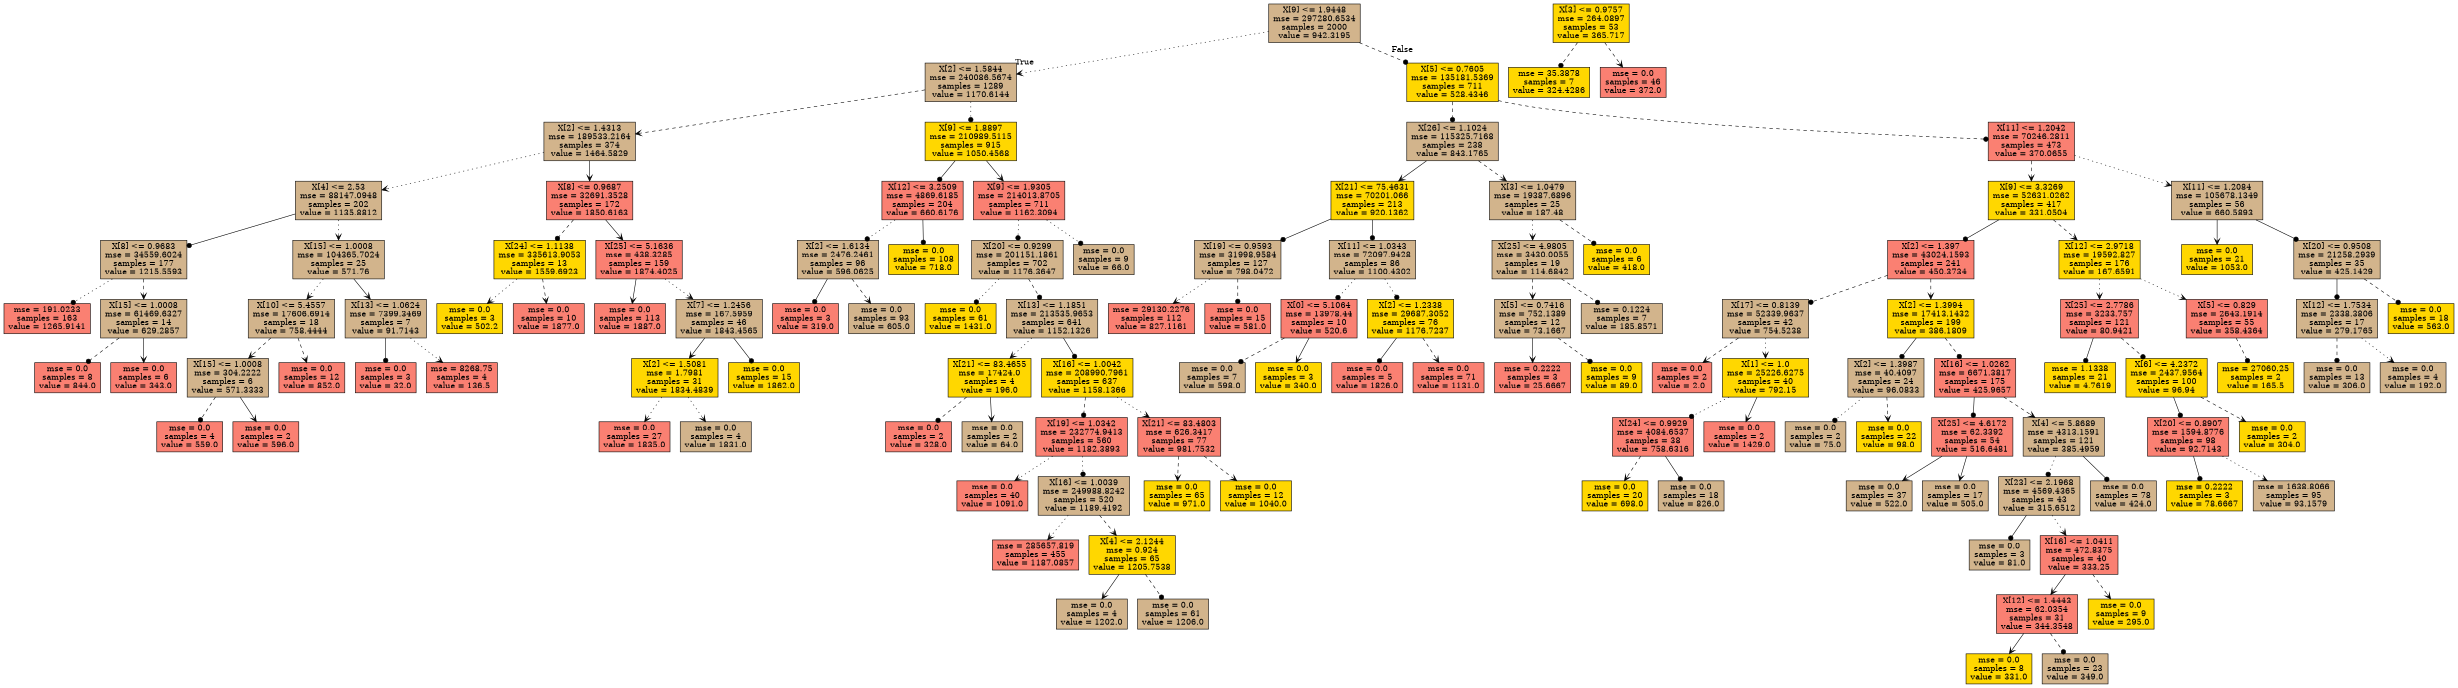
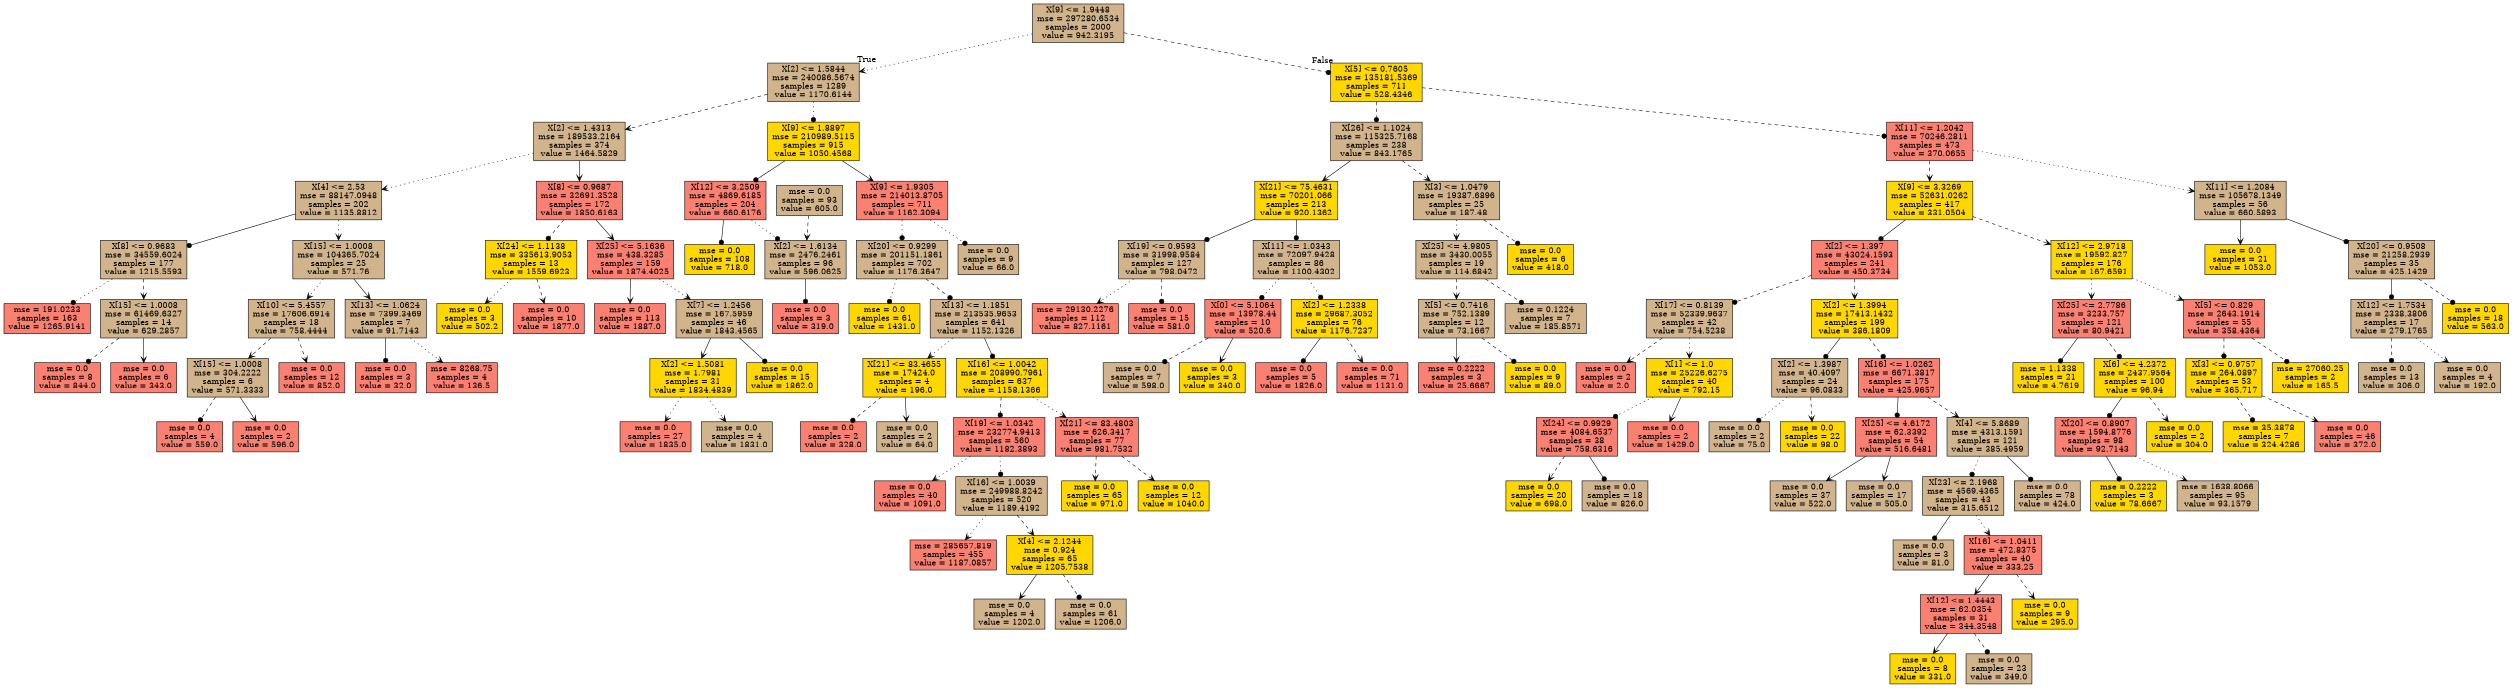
edge "X[2] <= 1.6134 mse = 2476.2461 samples = 96 value = 596.0625" -> "mse = 0.0 samples = 93 value = 605.0": reversed
edge "X[5] <= 0.829 mse = 2643.1914 samples = 55 value = 358.4364" -> "X[3] <= 0.9757 mse = 264.0897 samples = 53 value = 365.717": added
